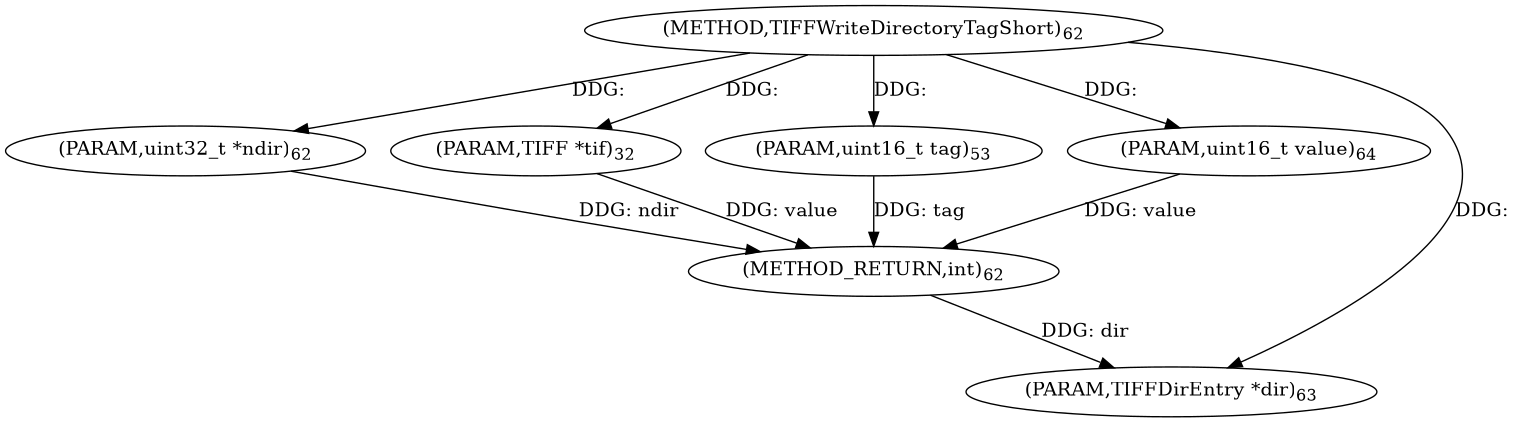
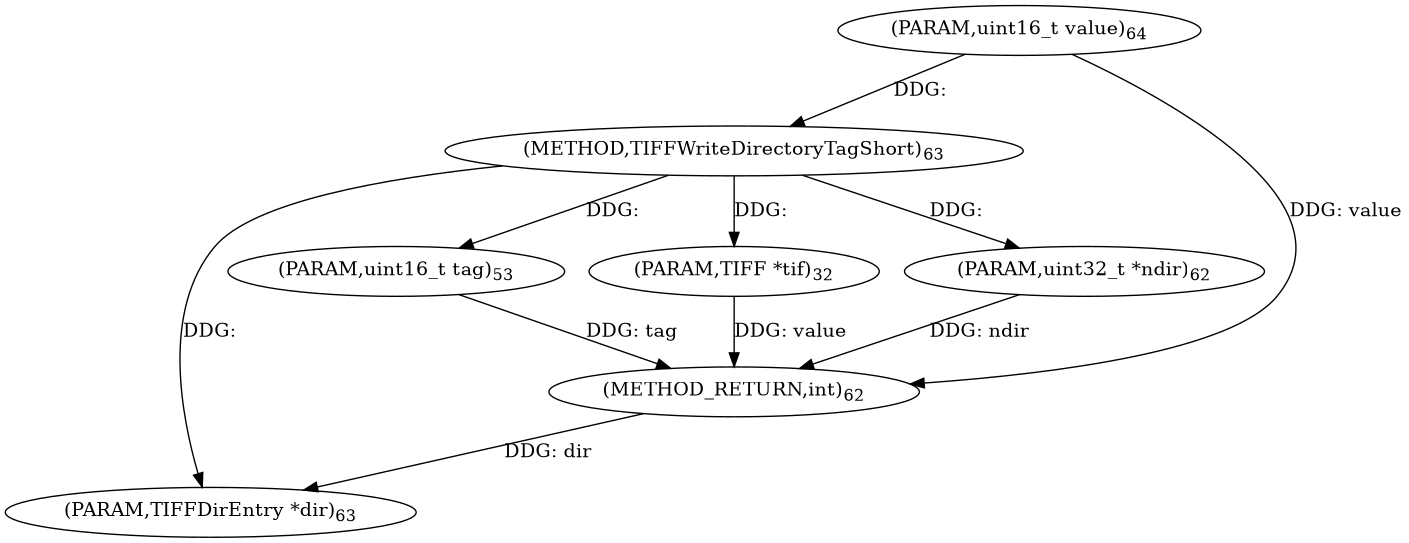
node "(METHOD,TIFFWriteDirectoryTagShort)": text "62" -> "63"
edge "(METHOD,TIFFWriteDirectoryTagShort)" -> "(PARAM,uint16_t value)": reversed
